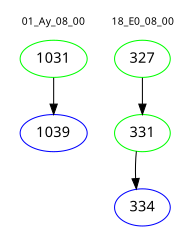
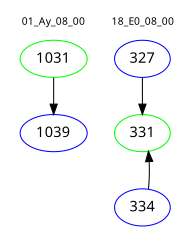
node "327": color green -> blue
edge "331" -> "334": reversed
